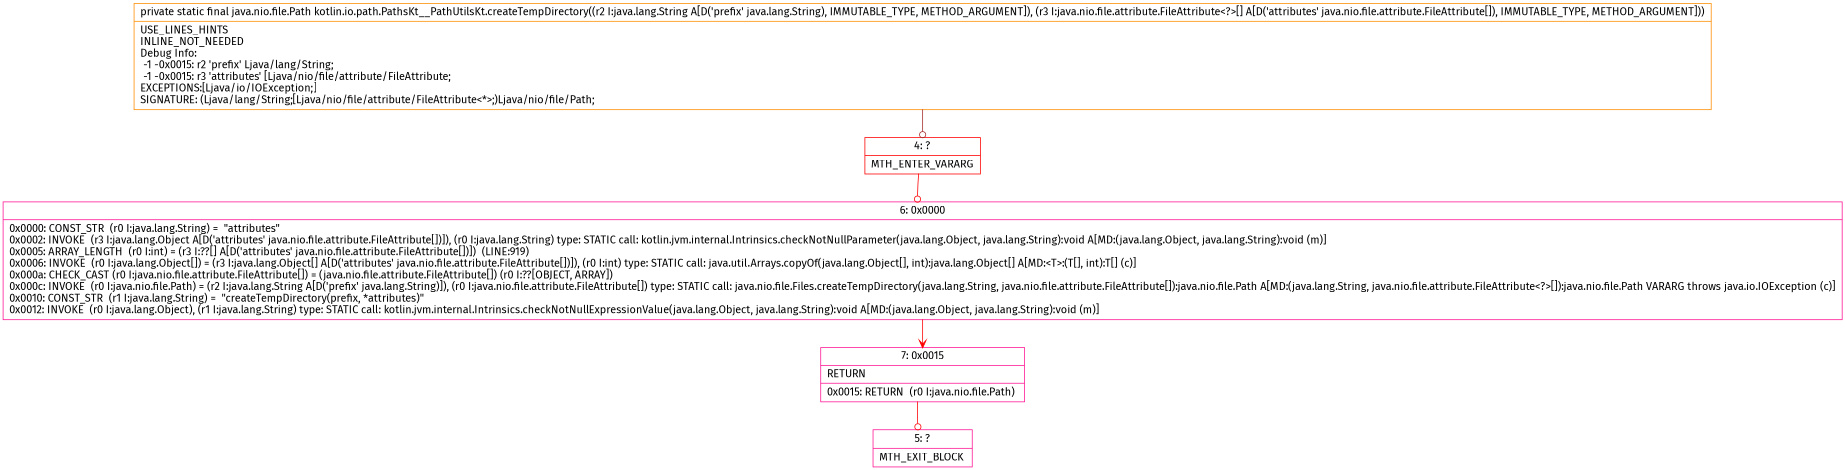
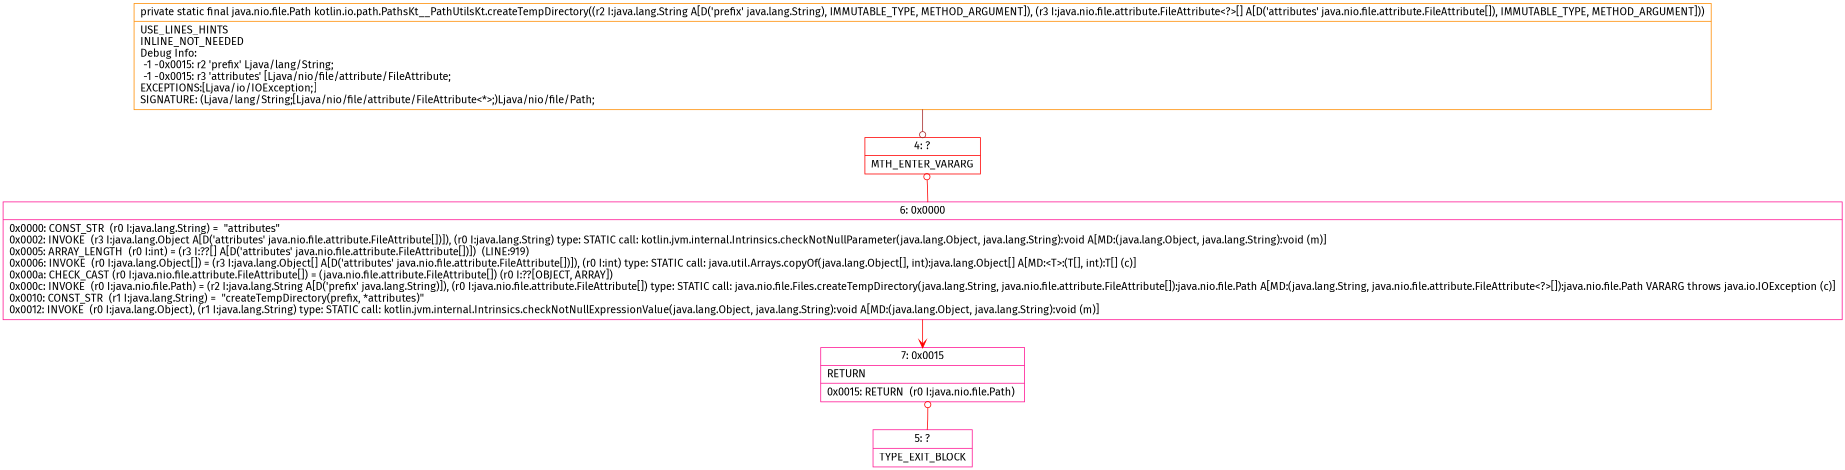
edge "4: ?" -> "6: 0x0000": reversed
edge "7: 0x0015" -> "5: ?": reversed
node "5: ?": text "MTH_EXIT_BLOCK" -> "TYPE_EXIT_BLOCK"
